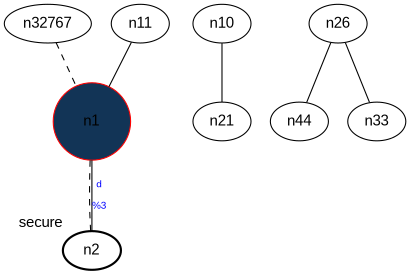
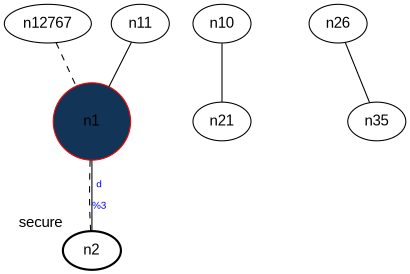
node "n32767": label "n32767" -> "n12767"
node "n44": removed
node "n33": label "n33" -> "n35"
